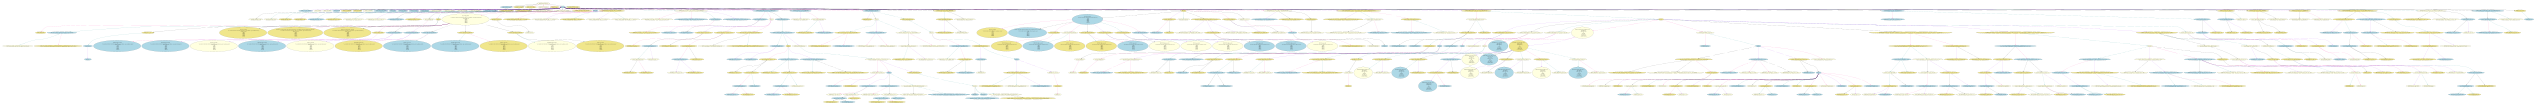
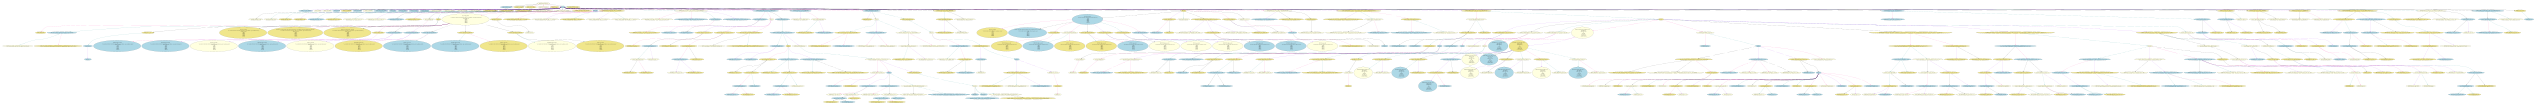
node "(LOCAL,ielen: size_t)": fillcolor khaki -> lightblue
node "(<operator>.assignment,hapda = hapd)": fillcolor lightblue -> khaki
